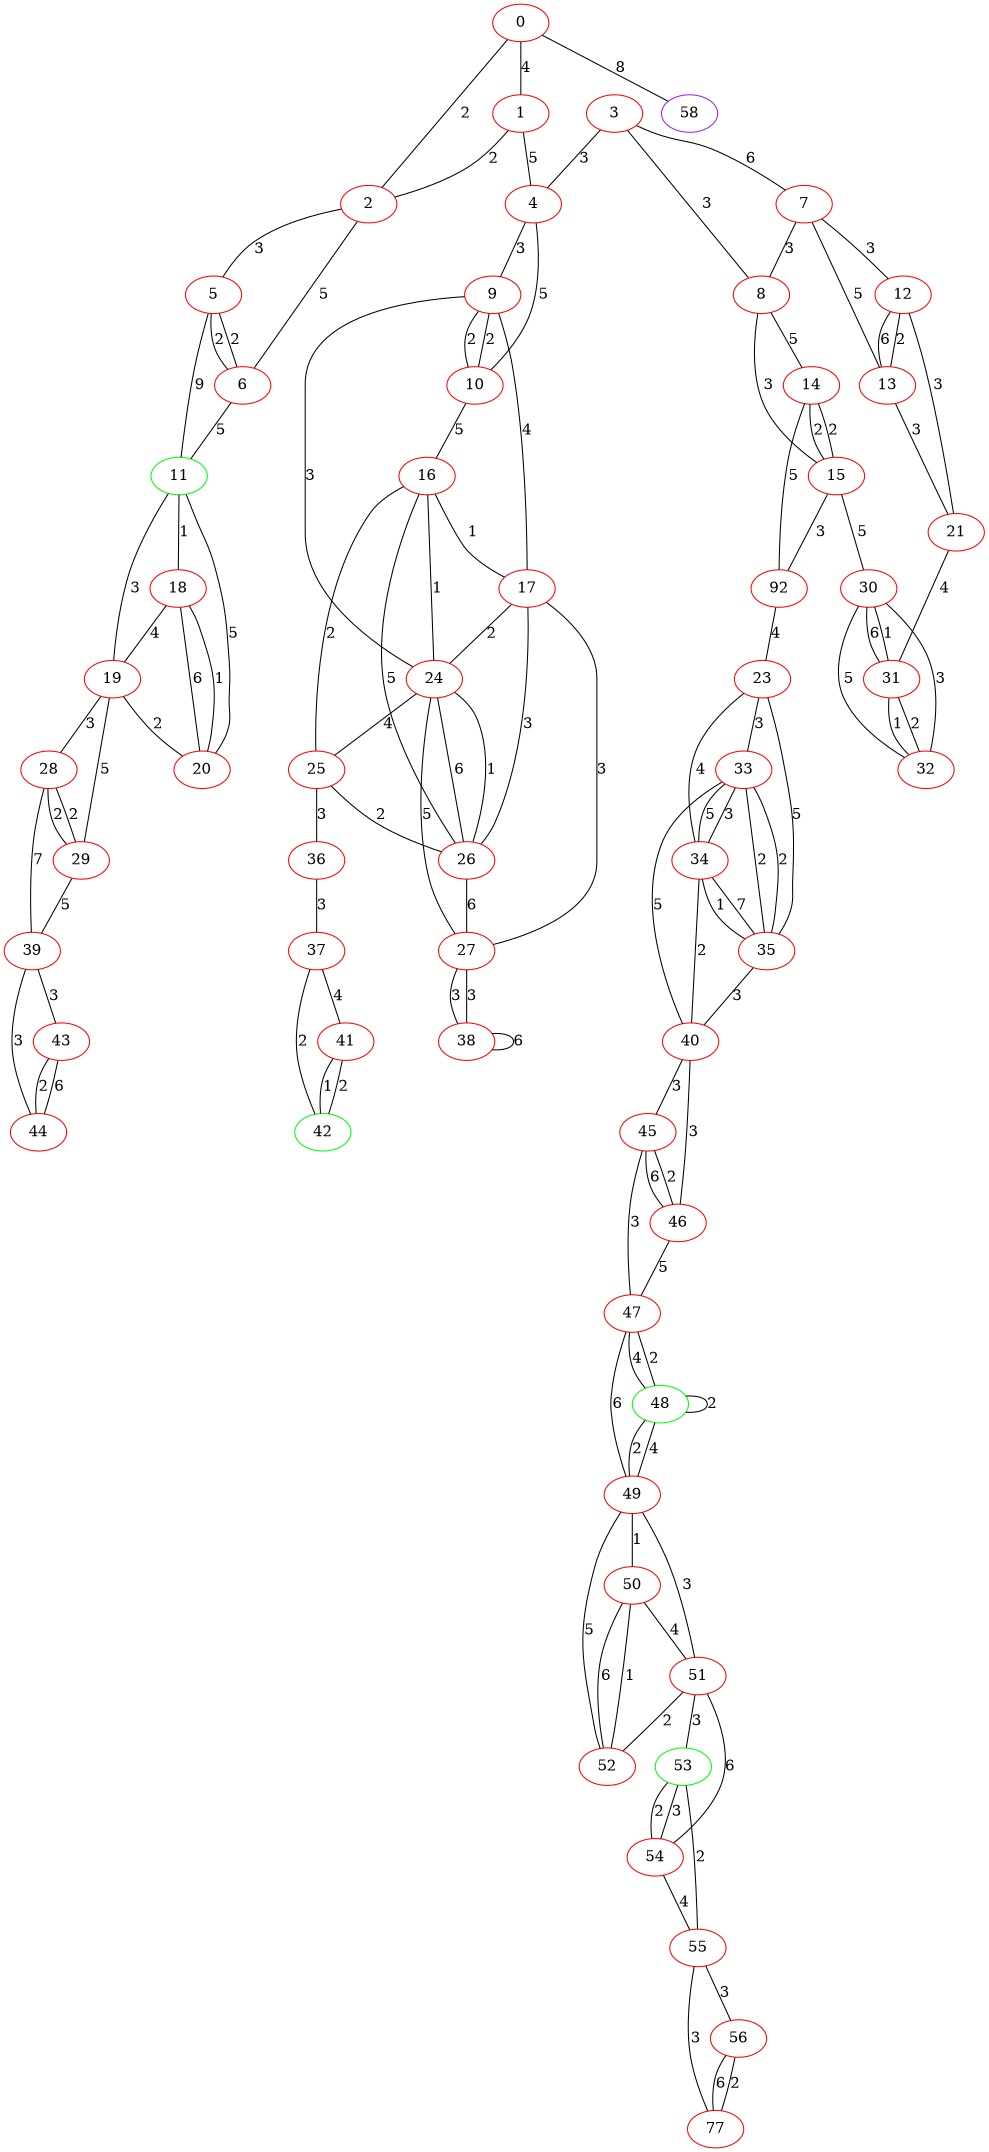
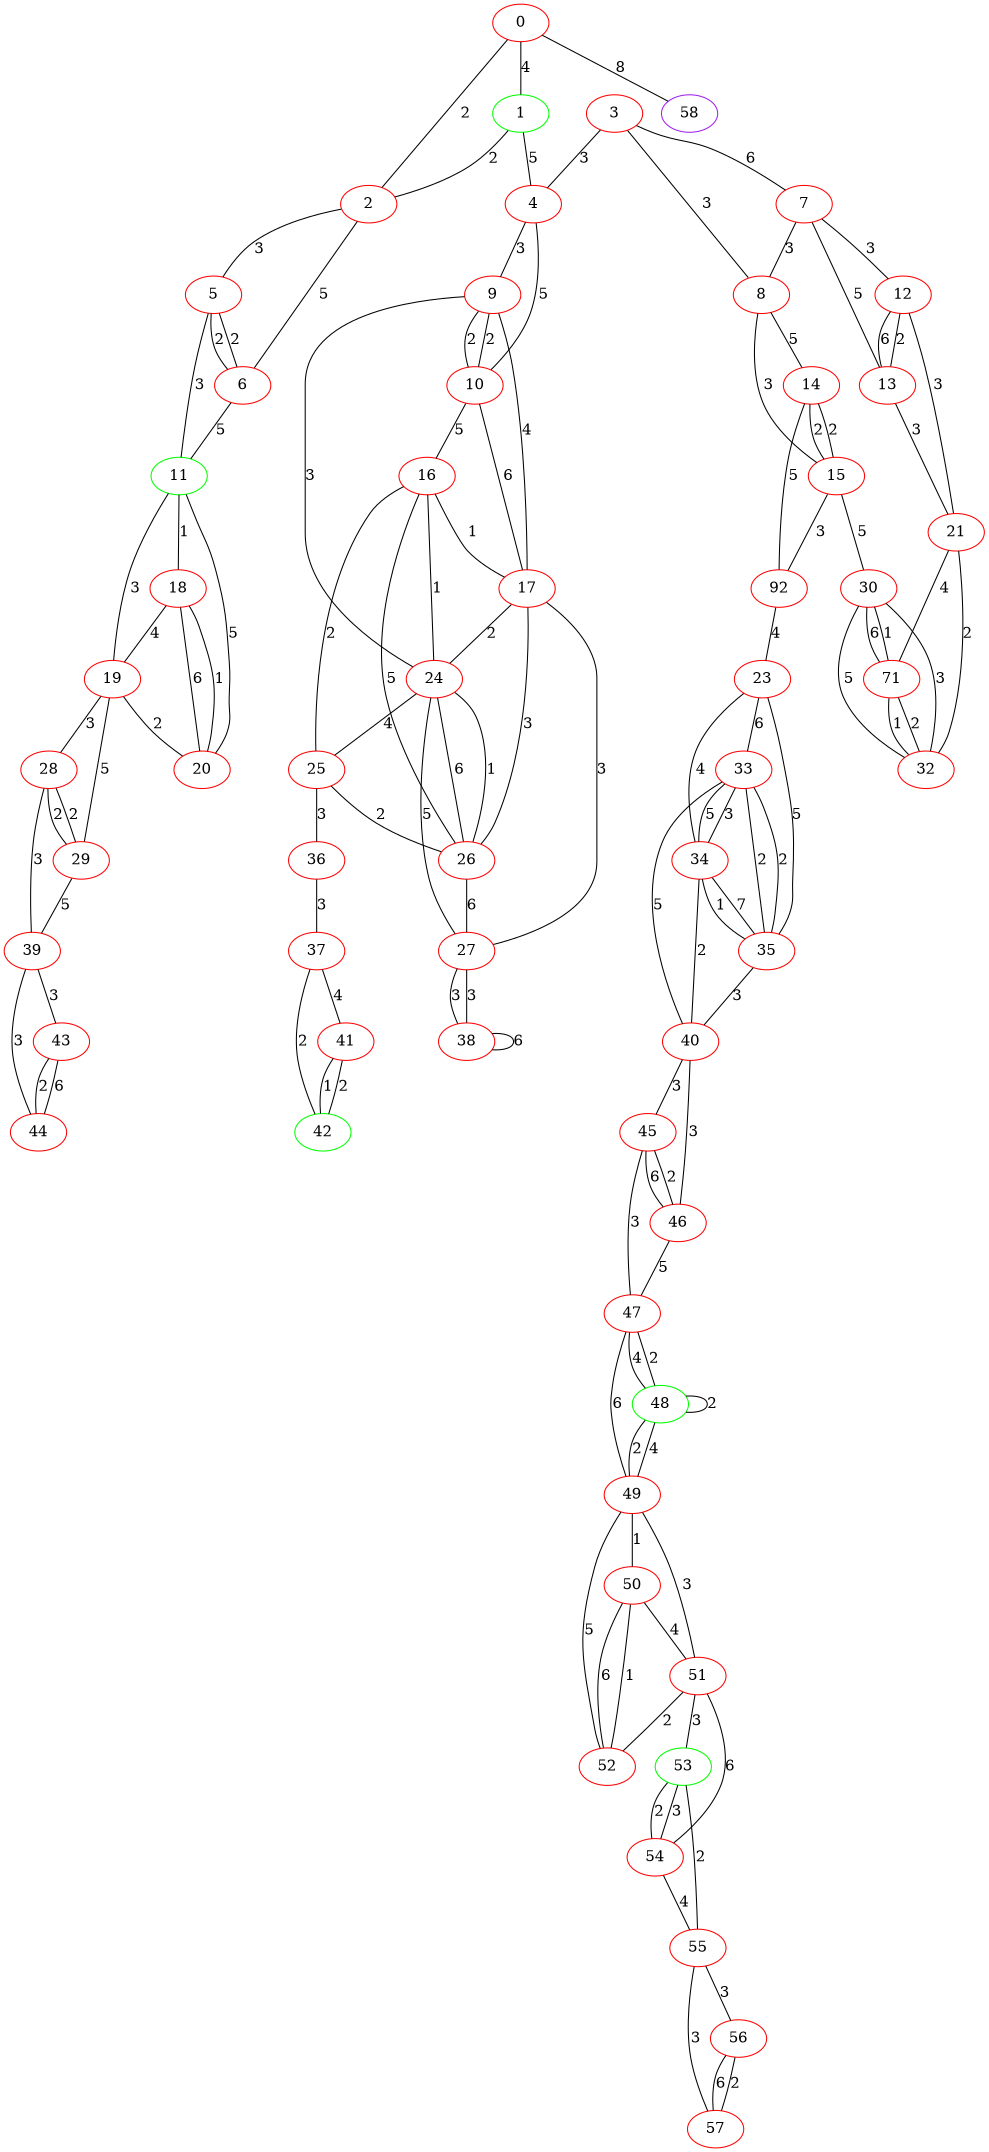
node "1": color red -> green
edge "5" -- "11": label "9" -> "3"
edge "10" -- "17": added, label "6"
edge "21" -- "32": added, label "2"
node "31": label "31" -> "71"
edge "23" -- "33": label "3" -> "6"
edge "28" -- "39": label "7" -> "3"
node "77": label "77" -> "57"
